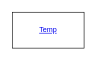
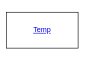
node "Temp": moved (48, 30) -> (42, 30)
